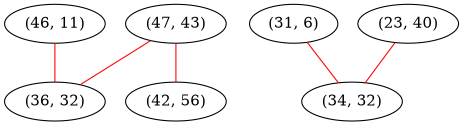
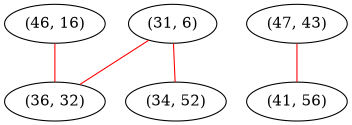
node "(46, 11)": label "(46, 11)" -> "(46, 16)"
node "(23, 40)": removed
edge "(47, 43)" -- "(36, 32)": now "(31, 6)" -- "(36, 32)"
node "(42, 56)": label "(42, 56)" -> "(41, 56)"
node "(34, 32)": label "(34, 32)" -> "(34, 52)"
